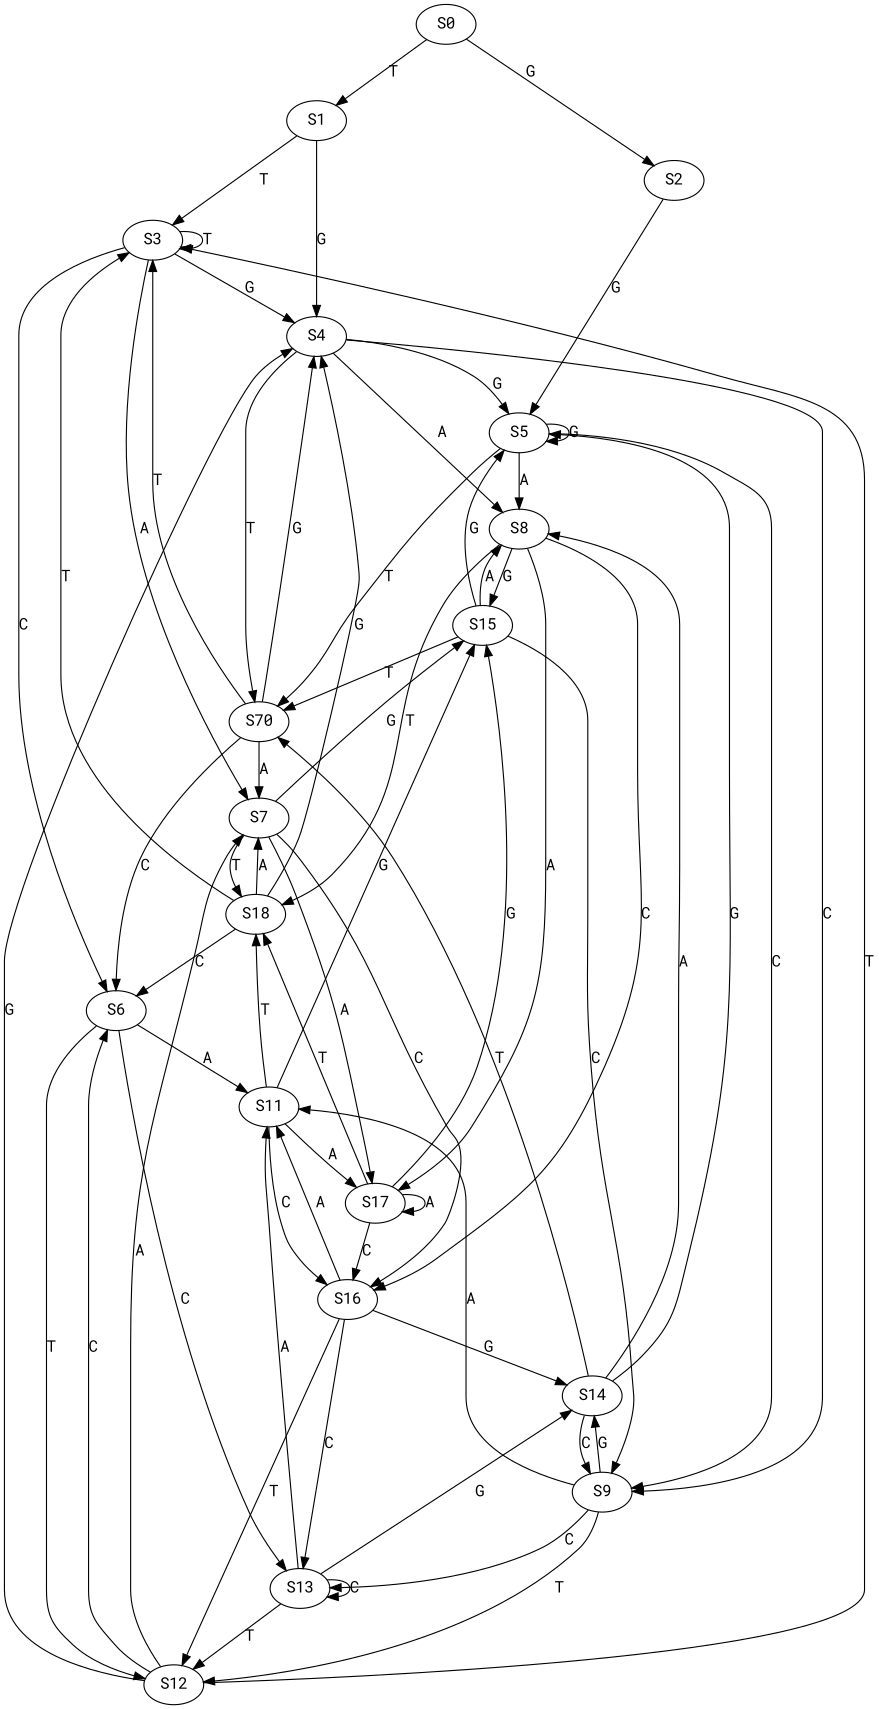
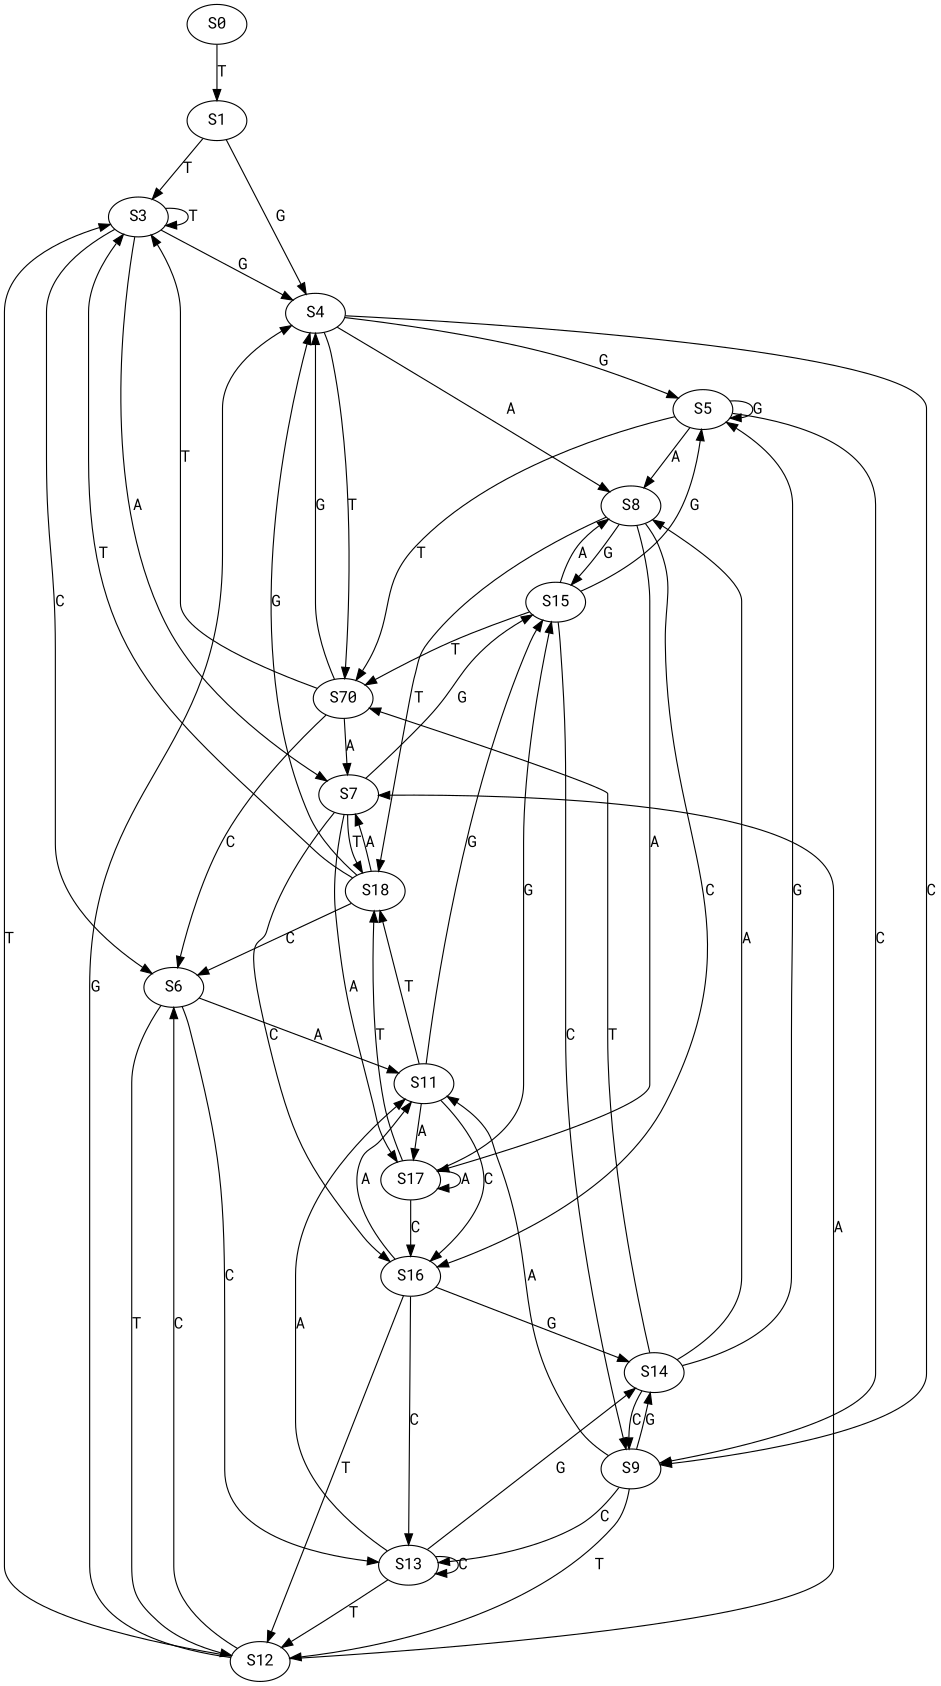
node "S2": removed
